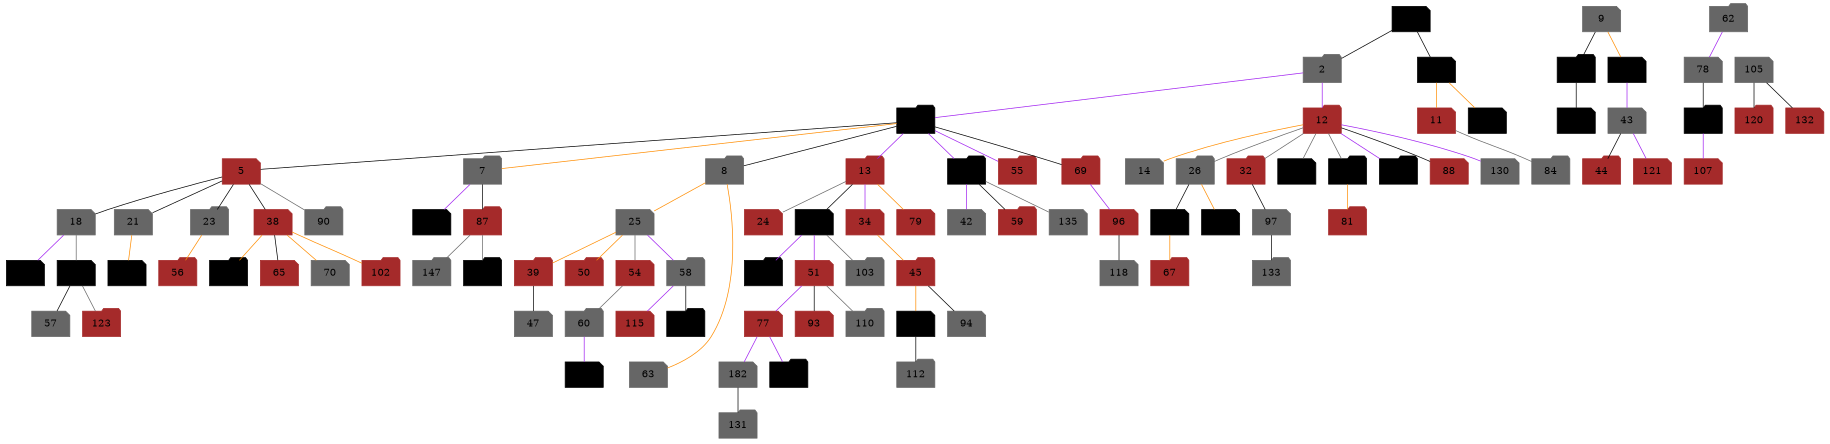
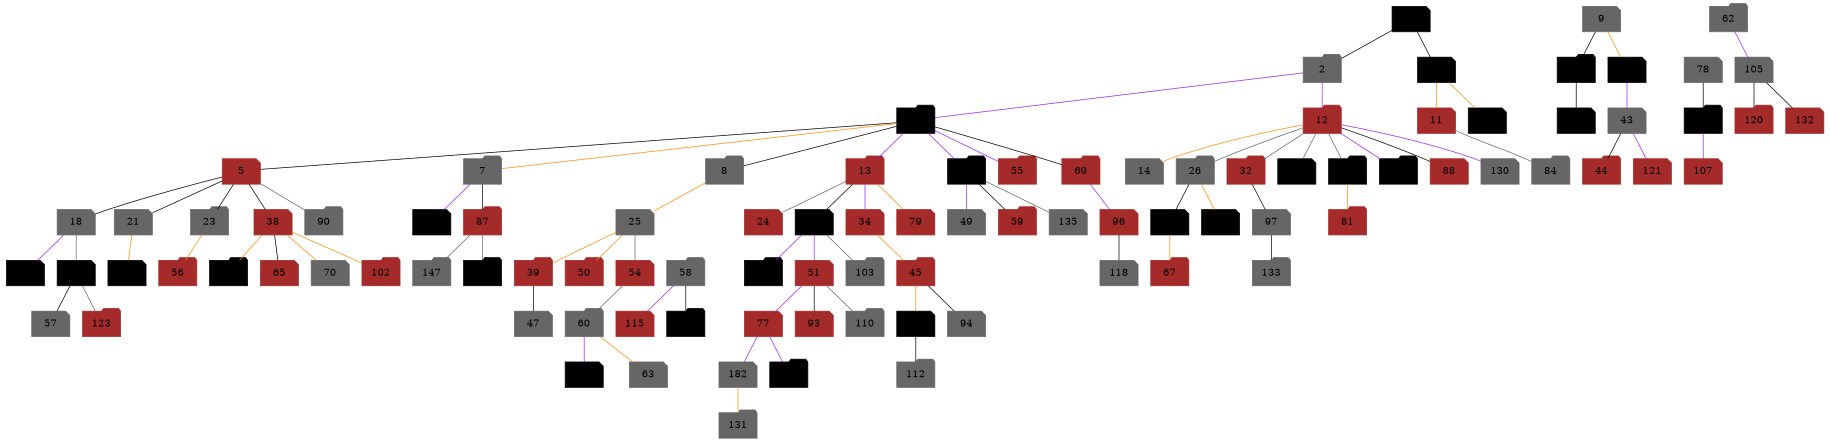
edge "62" -- "78": now "62" -- "105"
node "42": label "42" -> "49"
edge "25" -- "58": removed
edge "8" -- "63": now "60" -- "63"
edge "182" -- "131": color black -> darkorange
